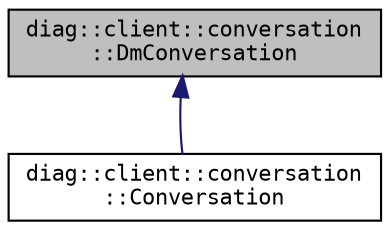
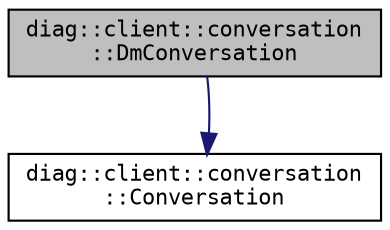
edge "diag::client::conversation ::Conversation" -> "diag::client::conversation ::DmConversation": reversed
